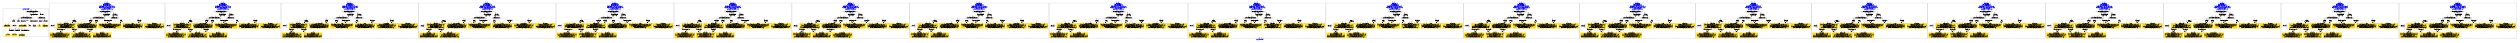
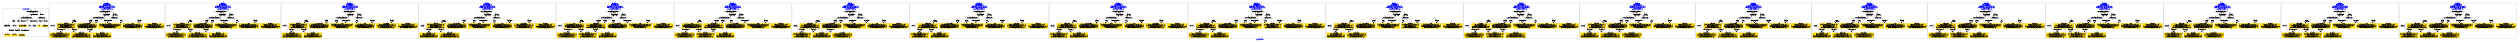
node "creationDate": fillcolor gold -> lightgray
node "birthDate": label "birthDate" -> "dateOfBirth"
